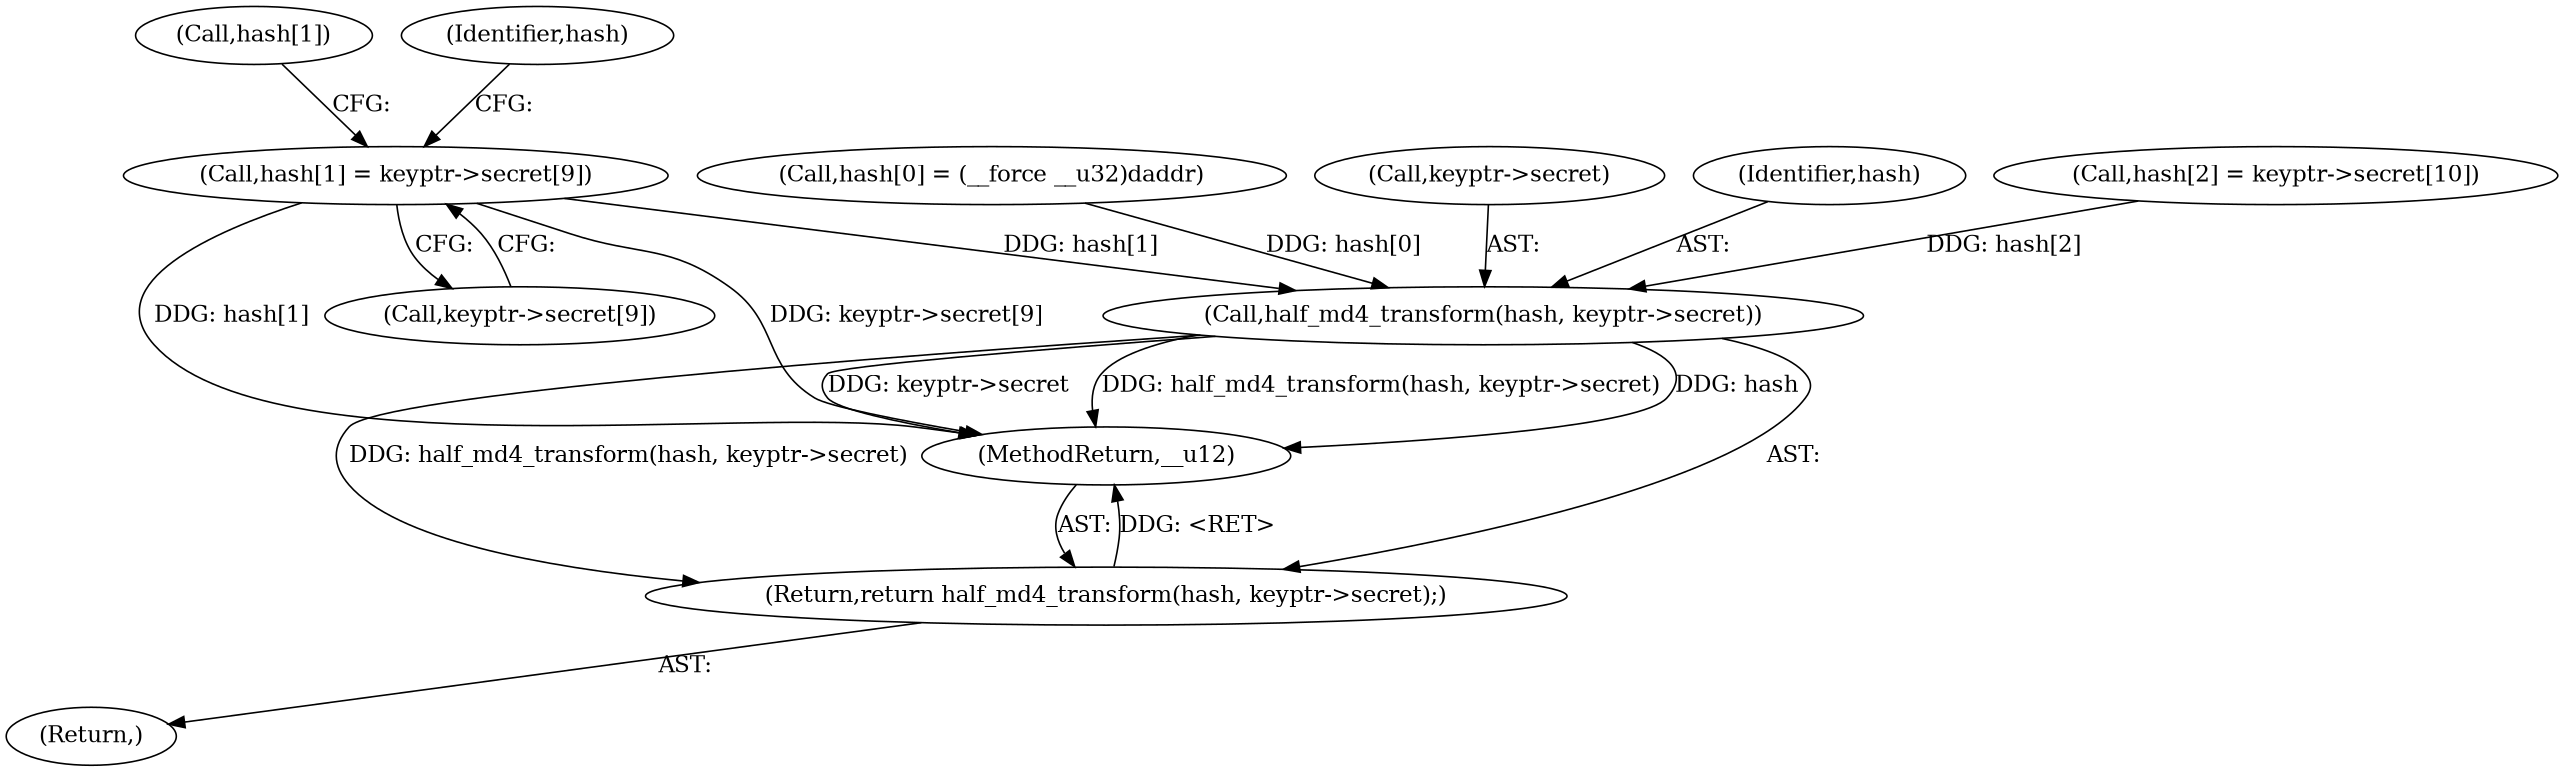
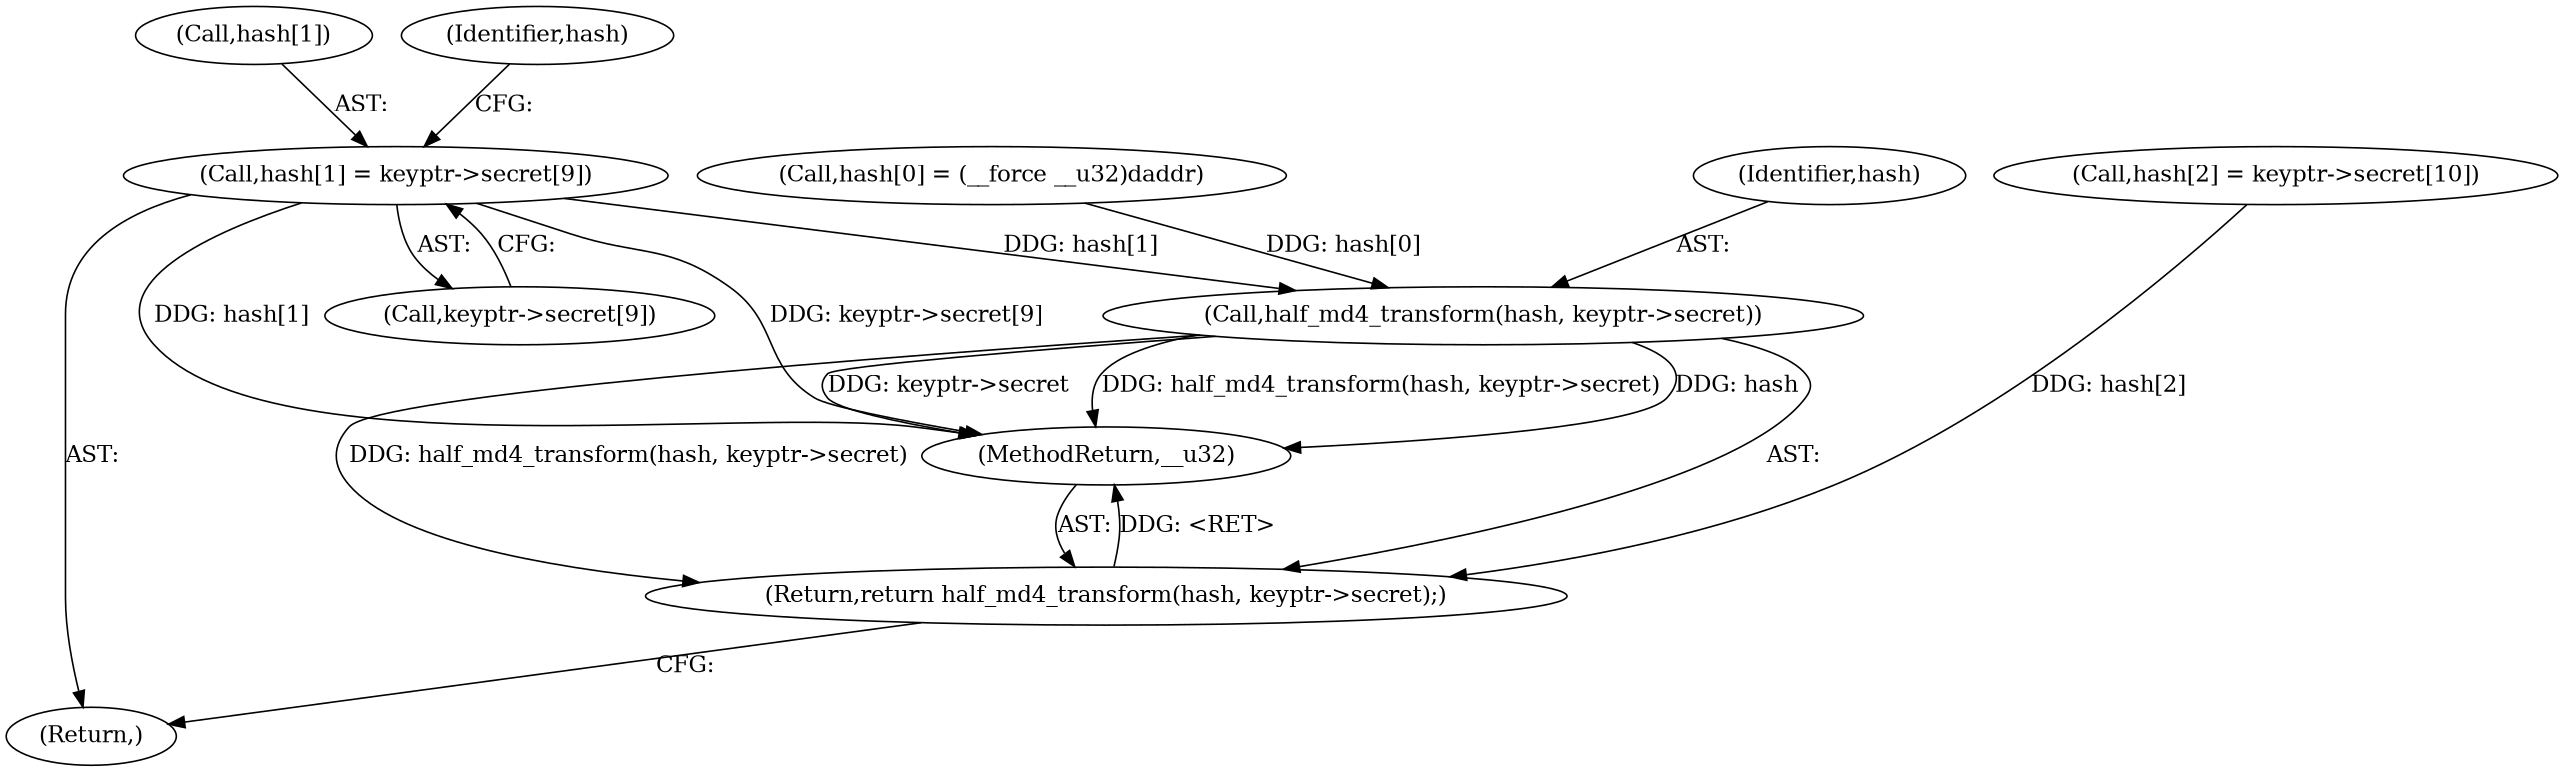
edge "(Call,hash[1])" -> "(Call,hash[1] = keyptr->secret[9])": label "CFG: " -> "AST: "
node "(Call,keyptr->secret)": removed
edge "(Call,hash[2] = keyptr->secret[10])" -> "(Call,half_md4_transform(hash, keyptr->secret))": now "(Call,hash[2] = keyptr->secret[10])" -> "(Return,return half_md4_transform(hash, keyptr->secret);)"
edge "(Call,hash[1] = keyptr->secret[9])" -> "(Call,keyptr->secret[9])": label "CFG: " -> "AST: "
edge "(Call,hash[1] = keyptr->secret[9])" -> "(Return,)": added, label "AST:"
node "(MethodReturn,__u12)": label "(MethodReturn,__u12)" -> "(MethodReturn,__u32)"
edge "(Return,return half_md4_transform(hash, keyptr->secret);)" -> "(Return,)": label "AST: " -> "CFG: "
